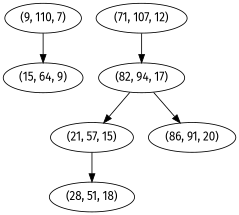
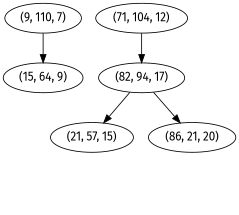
node "(71, 107, 12)": label "(71, 107, 12)" -> "(71, 104, 12)"
node "(86, 91, 20)": label "(86, 91, 20)" -> "(86, 21, 20)"
node "(28, 51, 18)": removed
